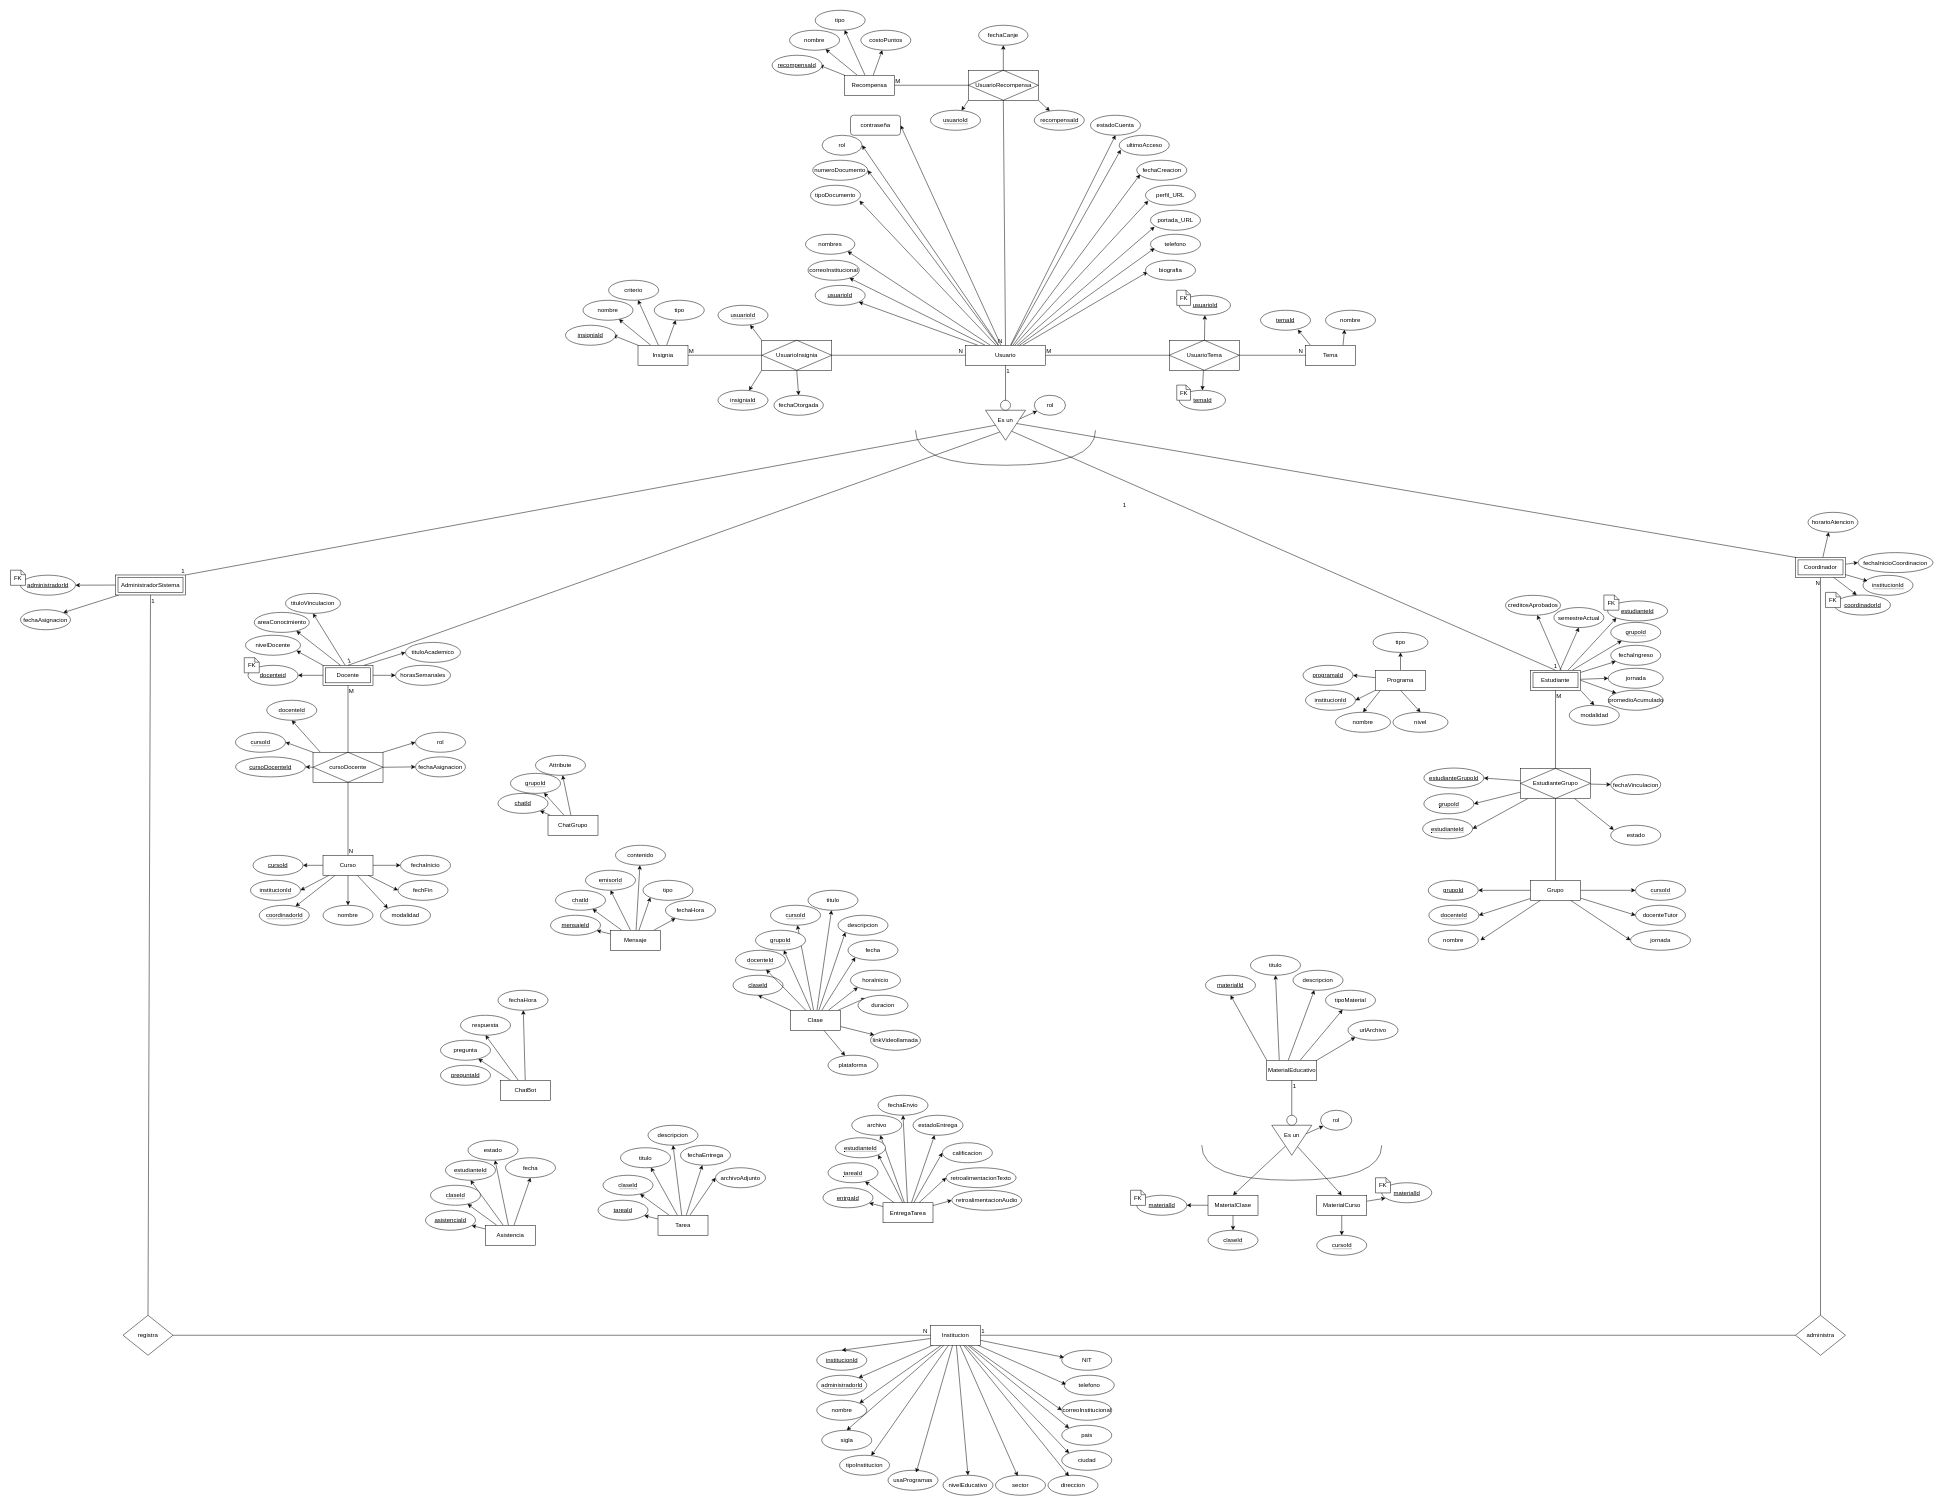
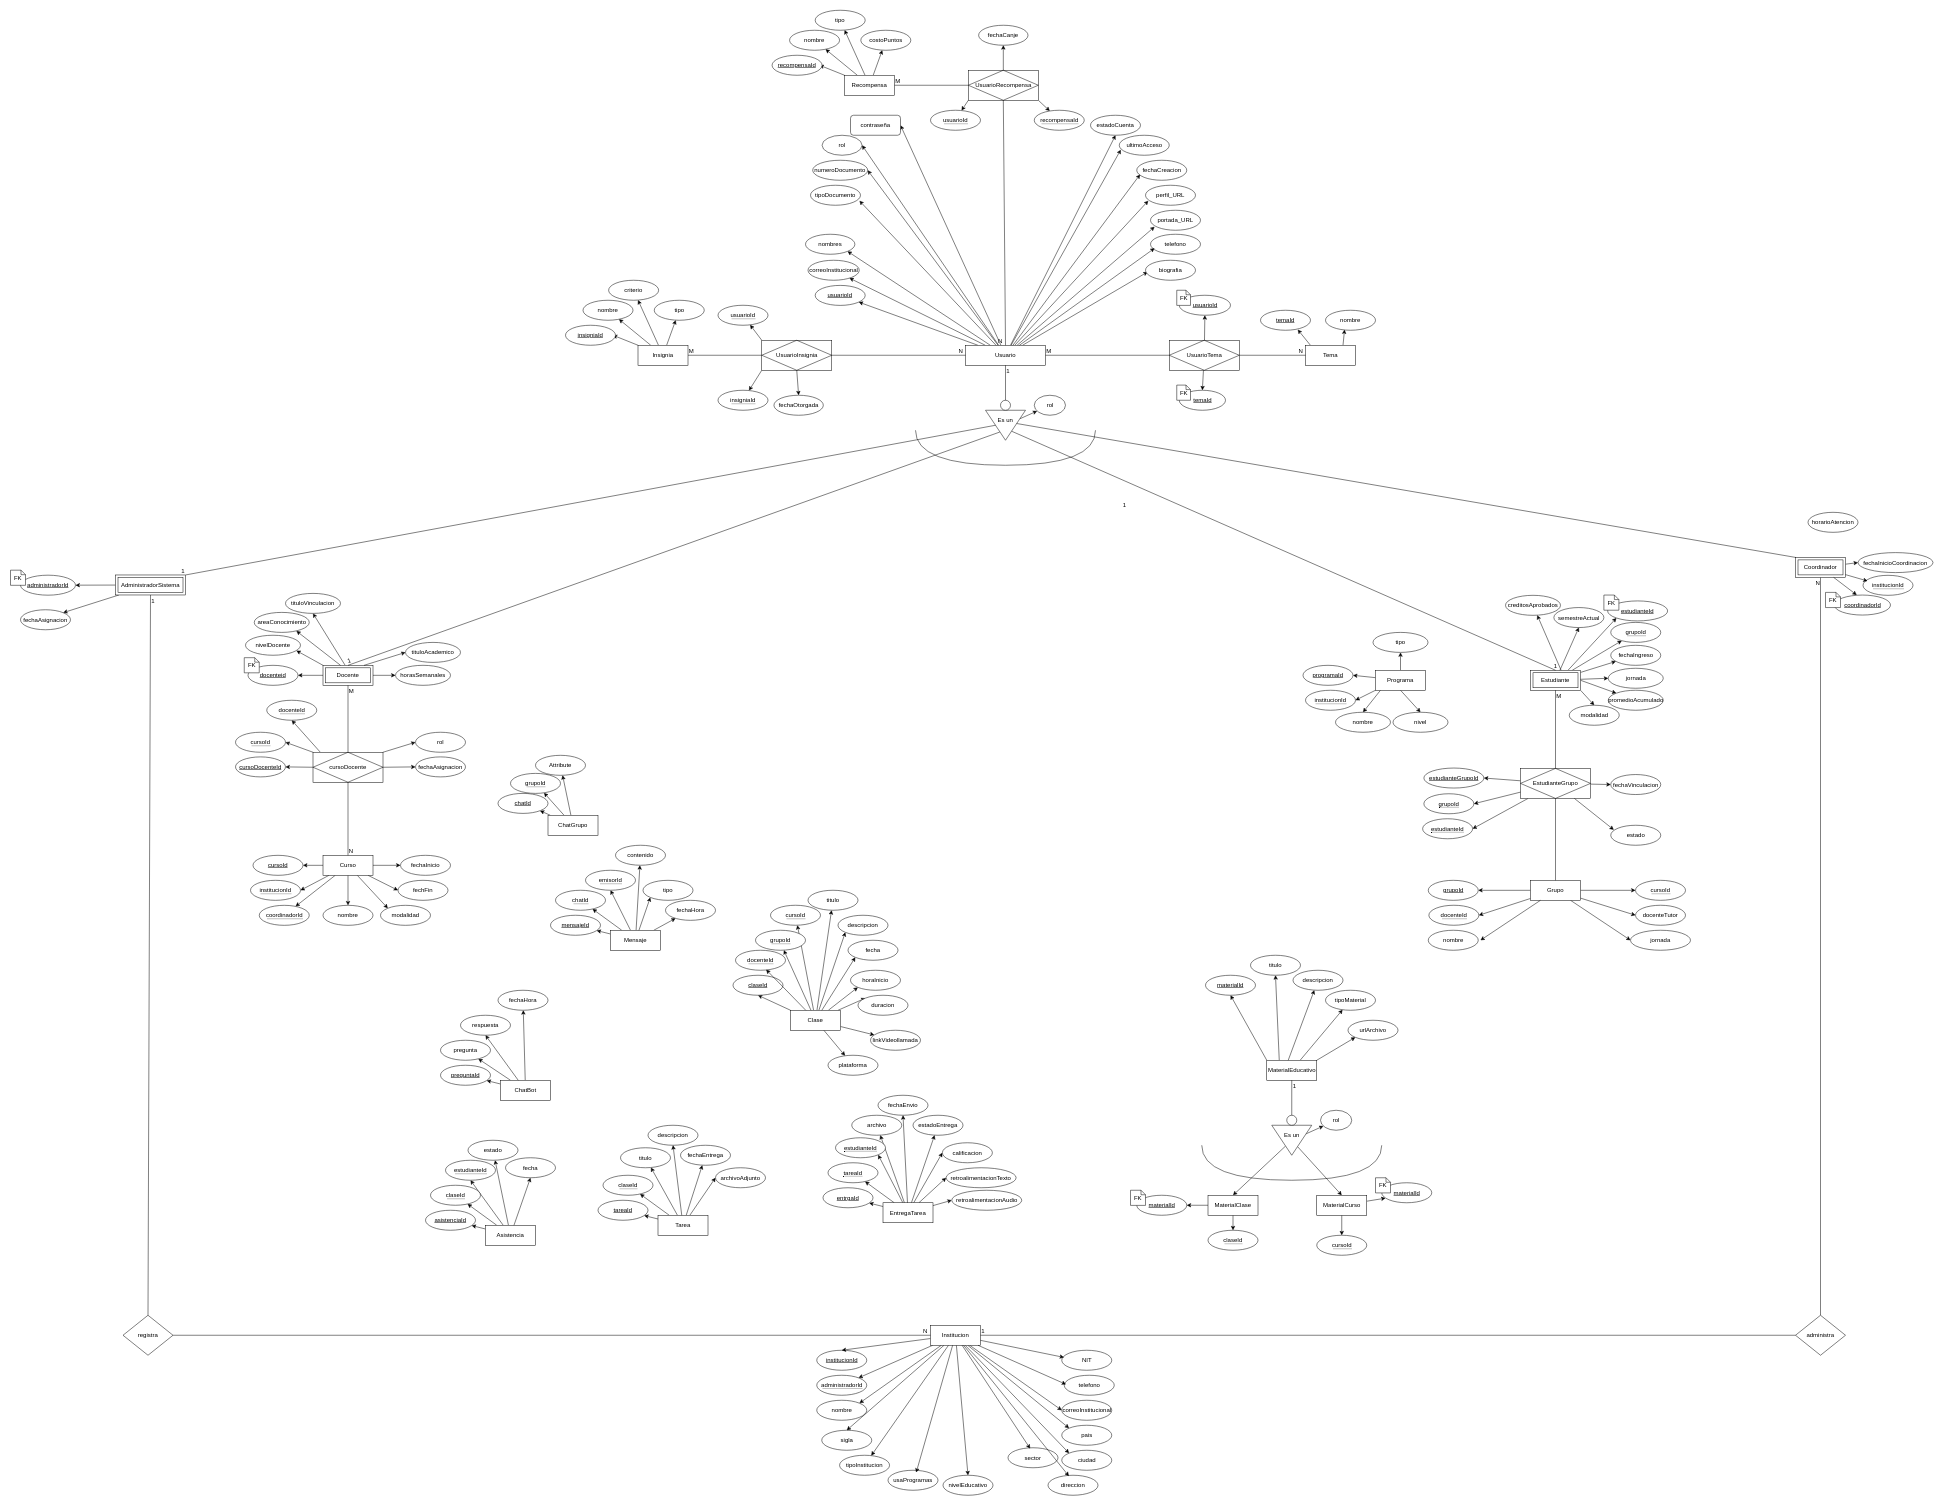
edge "Coordinador" -> "horarioAtencion": removed
node "cursoDocenteId": size 70x20 -> 50x20
edge "ChatBot" -> "preguntaId": added
node "sector": moved (1020, 1485) -> (1033, 1458)
